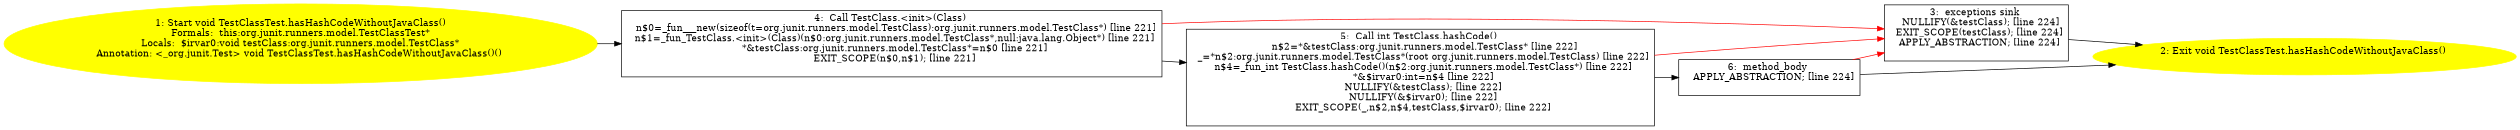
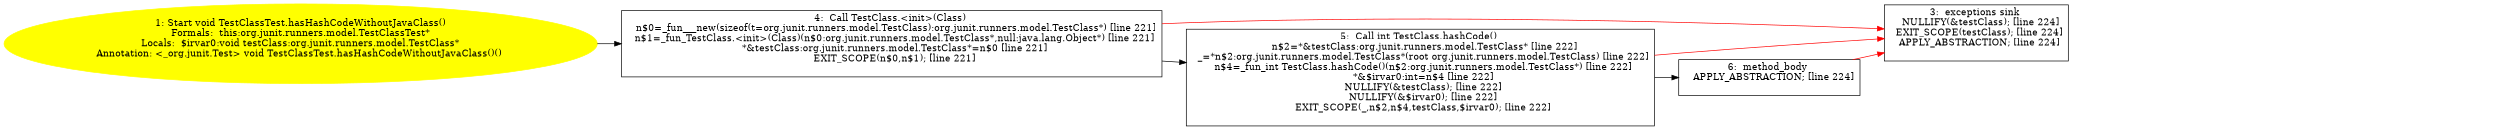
node "2: Exit void TestClassTest.hasHashCodeWithoutJavaClass()": removed
